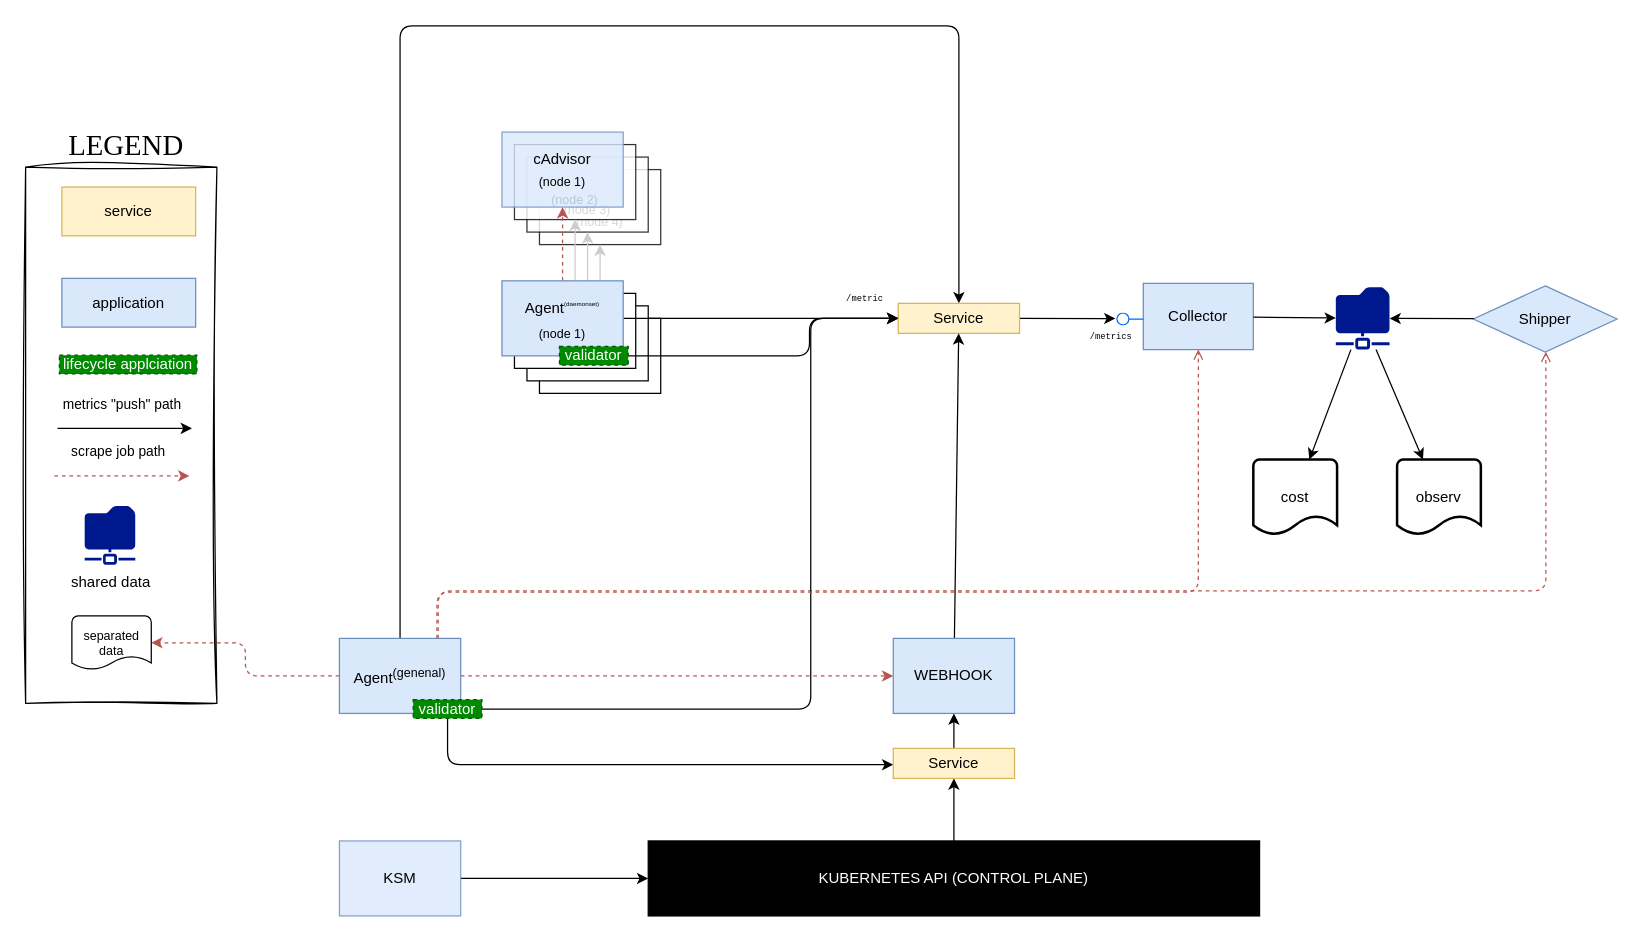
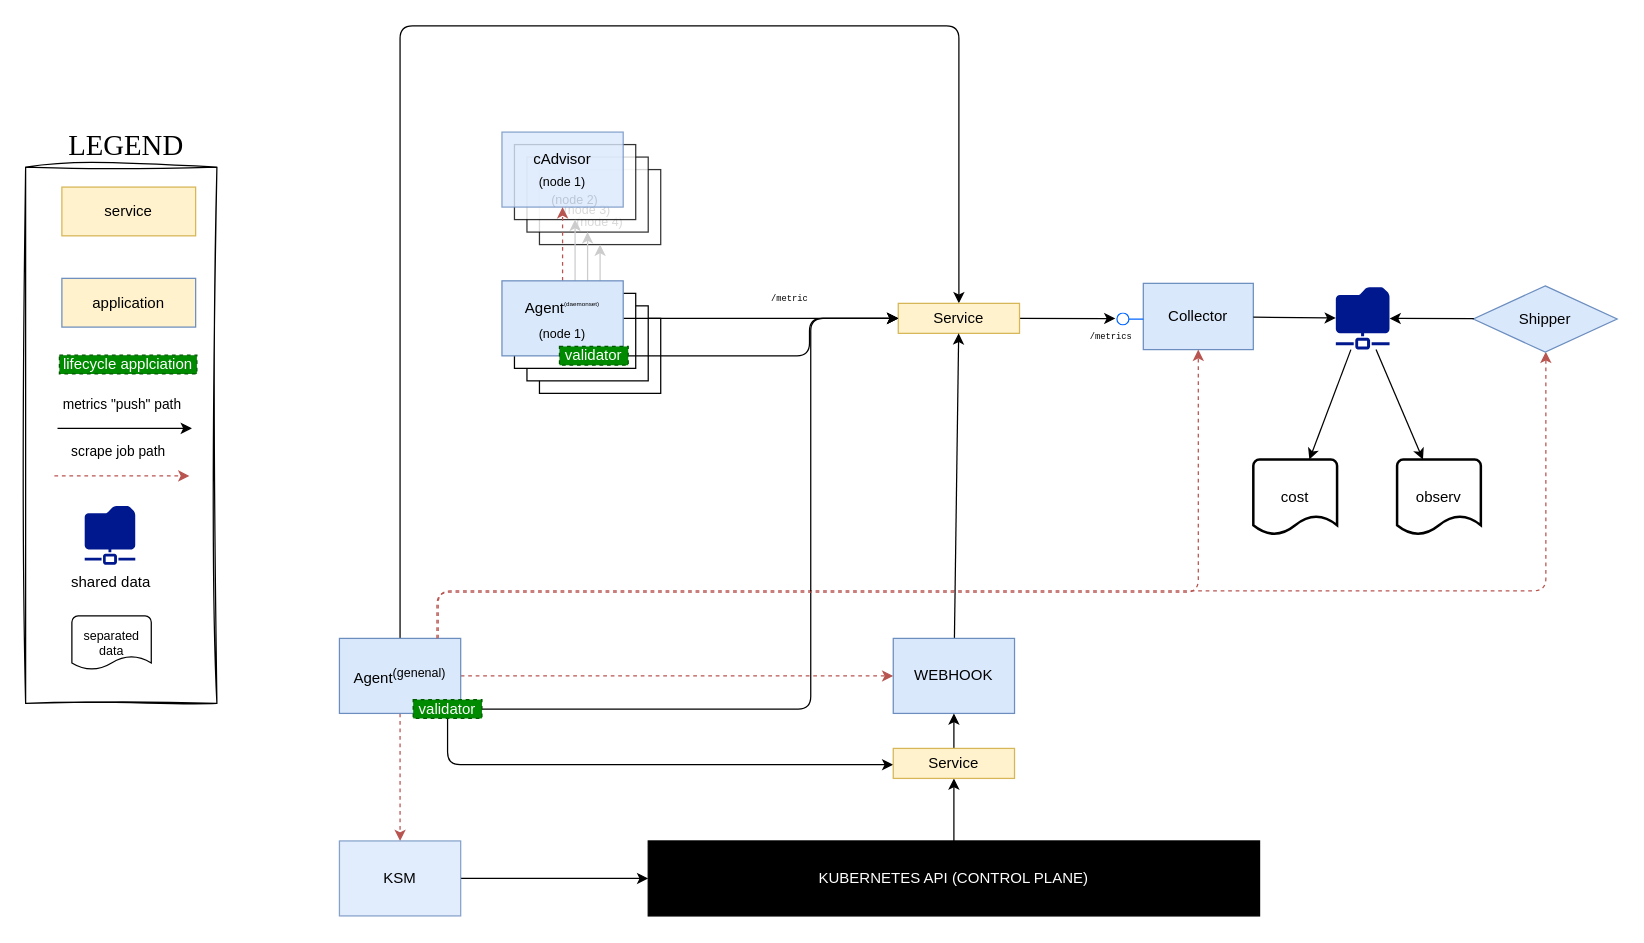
node "/metric": moved (864, 299) -> (789, 299)
node "application": fillcolor #dae8fc -> #fff2cc
edge "Agent(genenal)" -> "Collector": arrowhead open -> classic
edge "Agent(genenal)" -> "Shipper": arrowhead open -> classic
edge "Agent(genenal)" -> "separated data": now "Agent(genenal)" -> "KSM"
